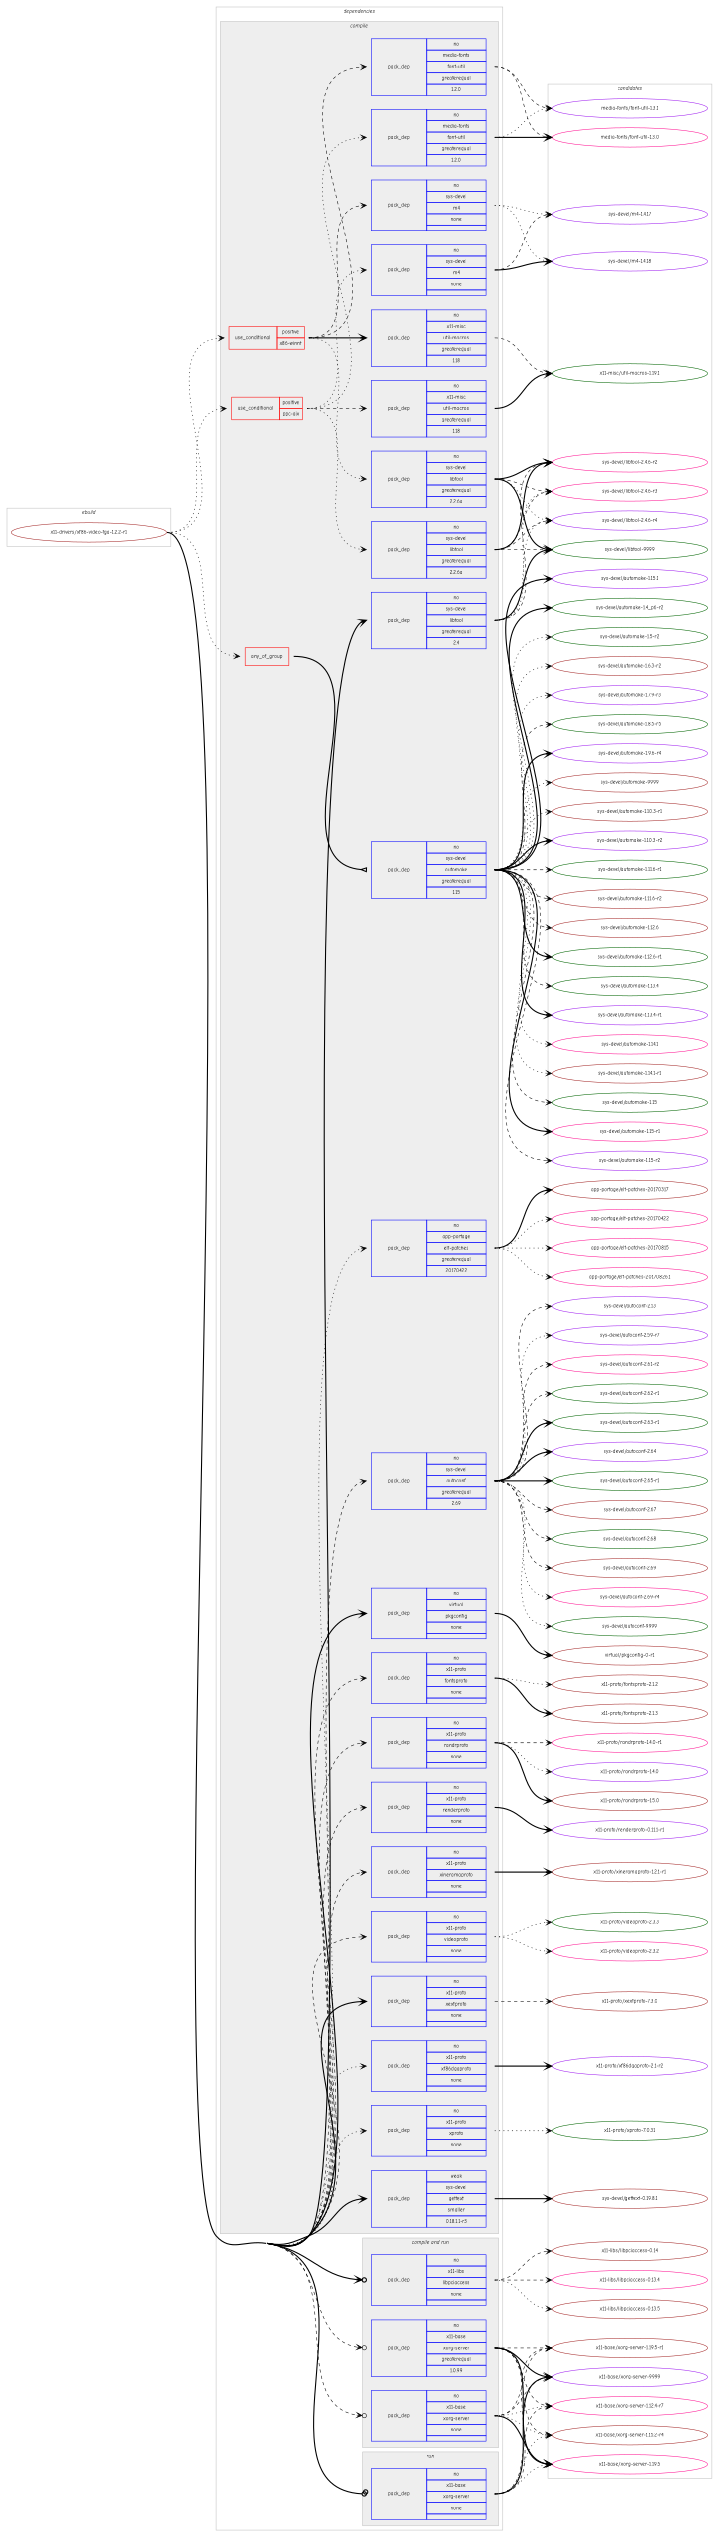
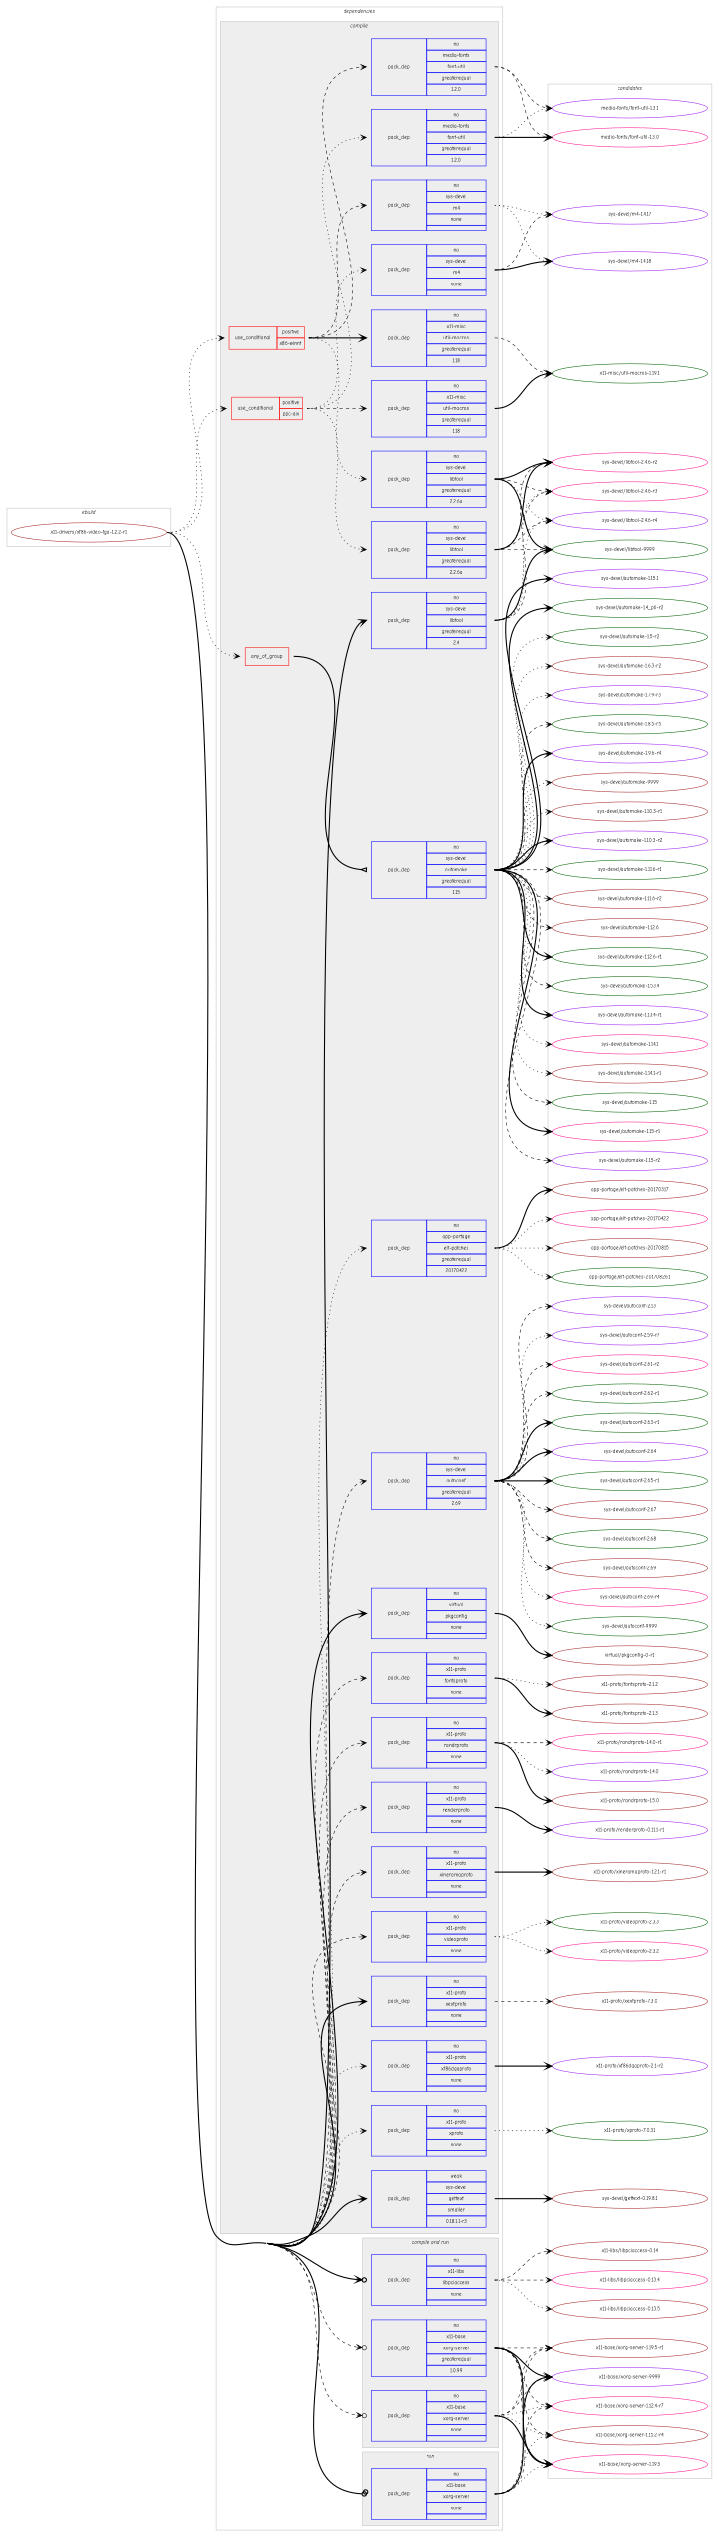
node "sys-devel/automake-1.13.4": label "sys-devel/automake-1.13.4" -> "sys-devel/automake-1.53.4"
node "app-portage/elt-patches-20170815": color deeppink -> brown
node "app-portage/elt-patches-20170826.1": color deeppink -> darkgreen
